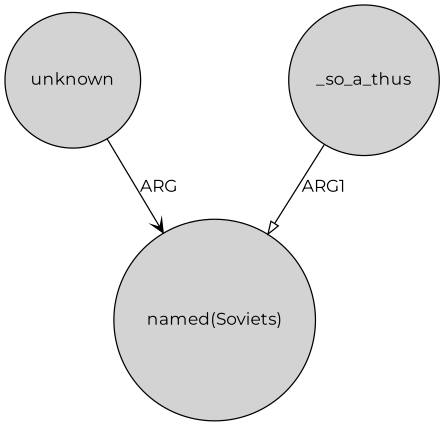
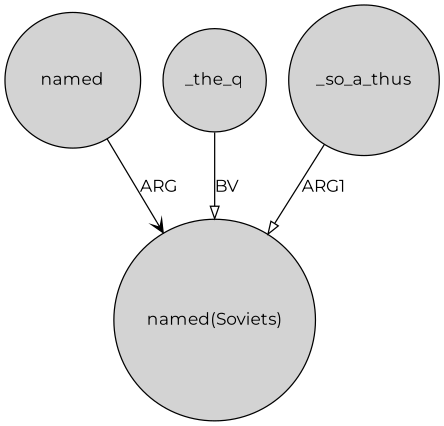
node "unknown": label "unknown" -> "named"
node "_the_q": added
